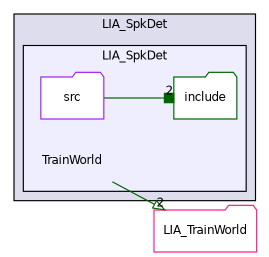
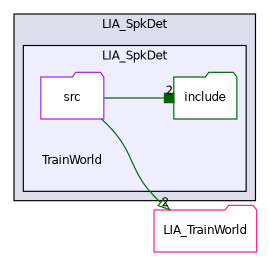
edge "TrainWorld" -> "LIA_TrainWorld": now "src" -> "LIA_TrainWorld"
